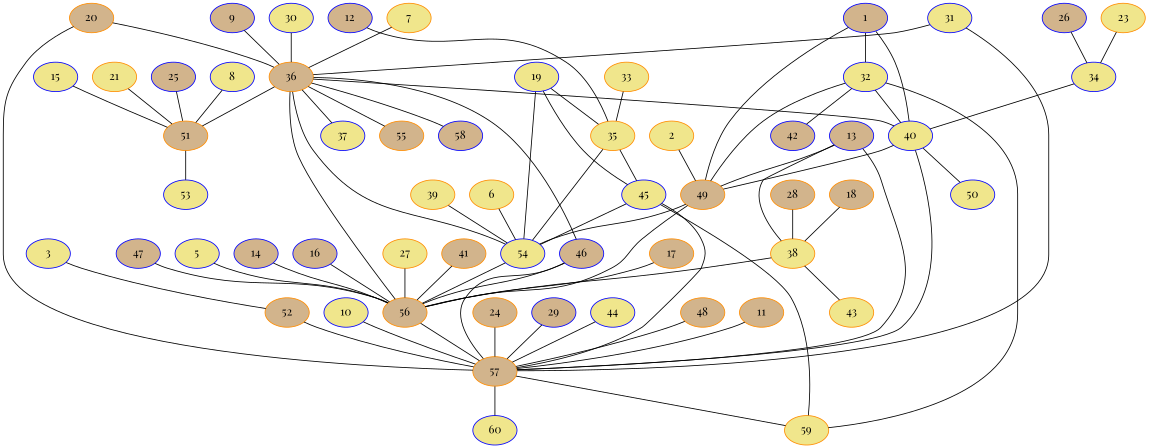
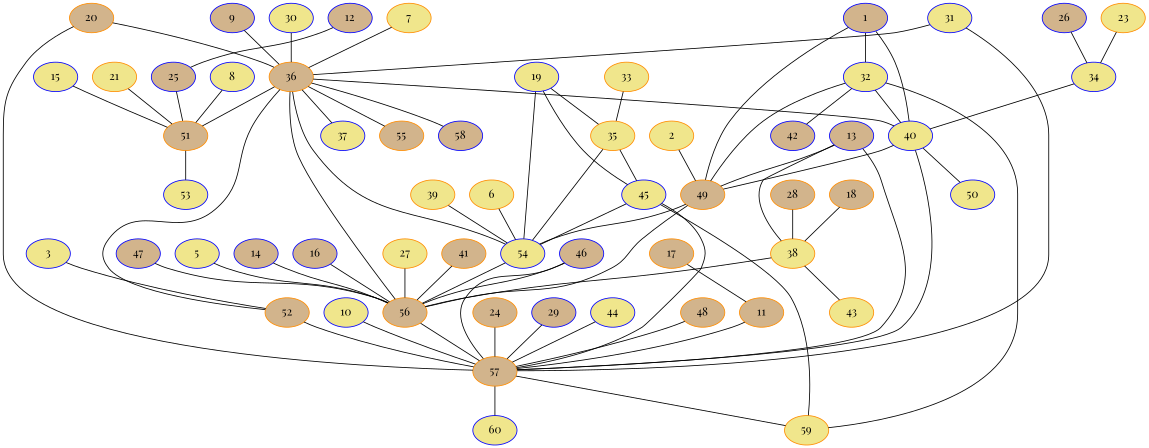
edge "12" -- "35": now "12" -- "25"
edge "36" -- "46": now "36" -- "52"
edge "17" -- "56": now "17" -- "11"
